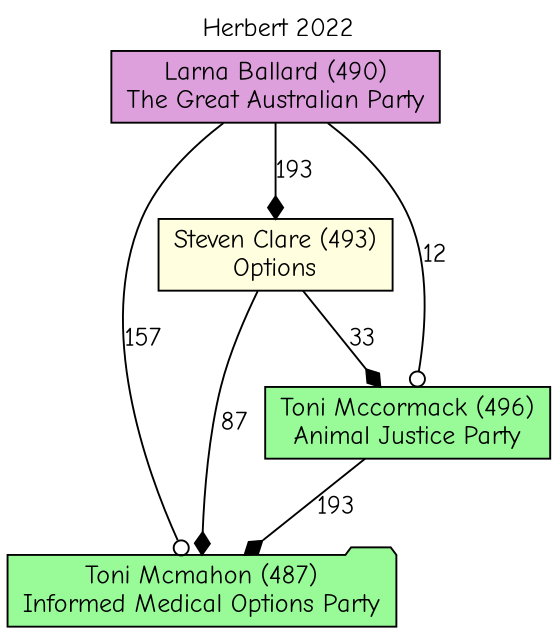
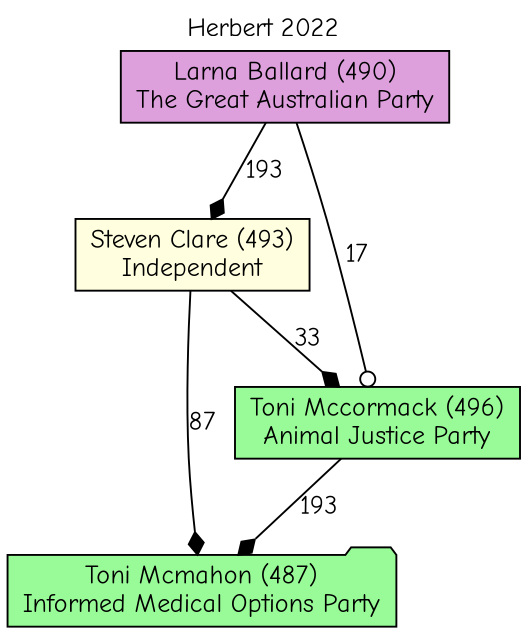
node "Steven Clare (493) Options": label "Steven Clare (493) Options" -> "Steven Clare (493) Independent"
edge "Larna Ballard (490) The Great Australian Party" -> "Toni Mccormack (496) Animal Justice Party": label "12" -> "17"
edge "Larna Ballard (490) The Great Australian Party" -> "Toni Mcmahon (487) Informed Medical Options Party": removed, label "157"
